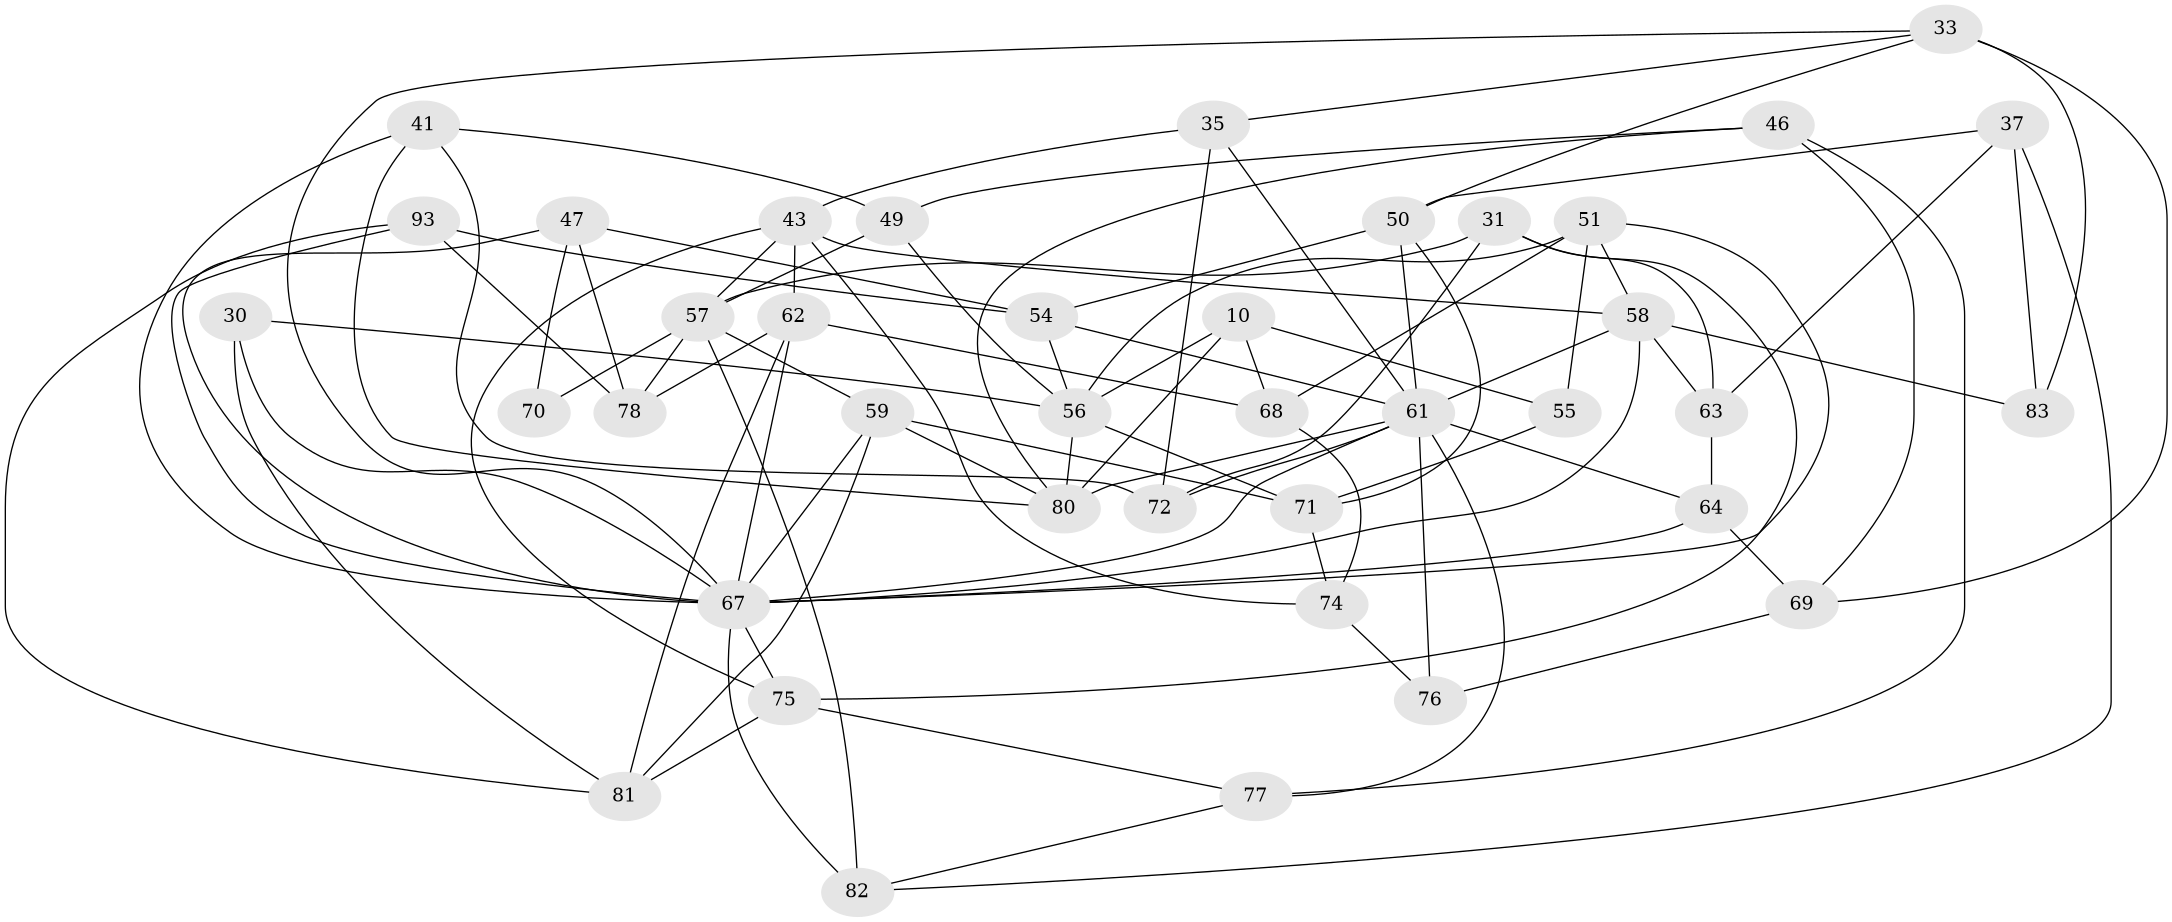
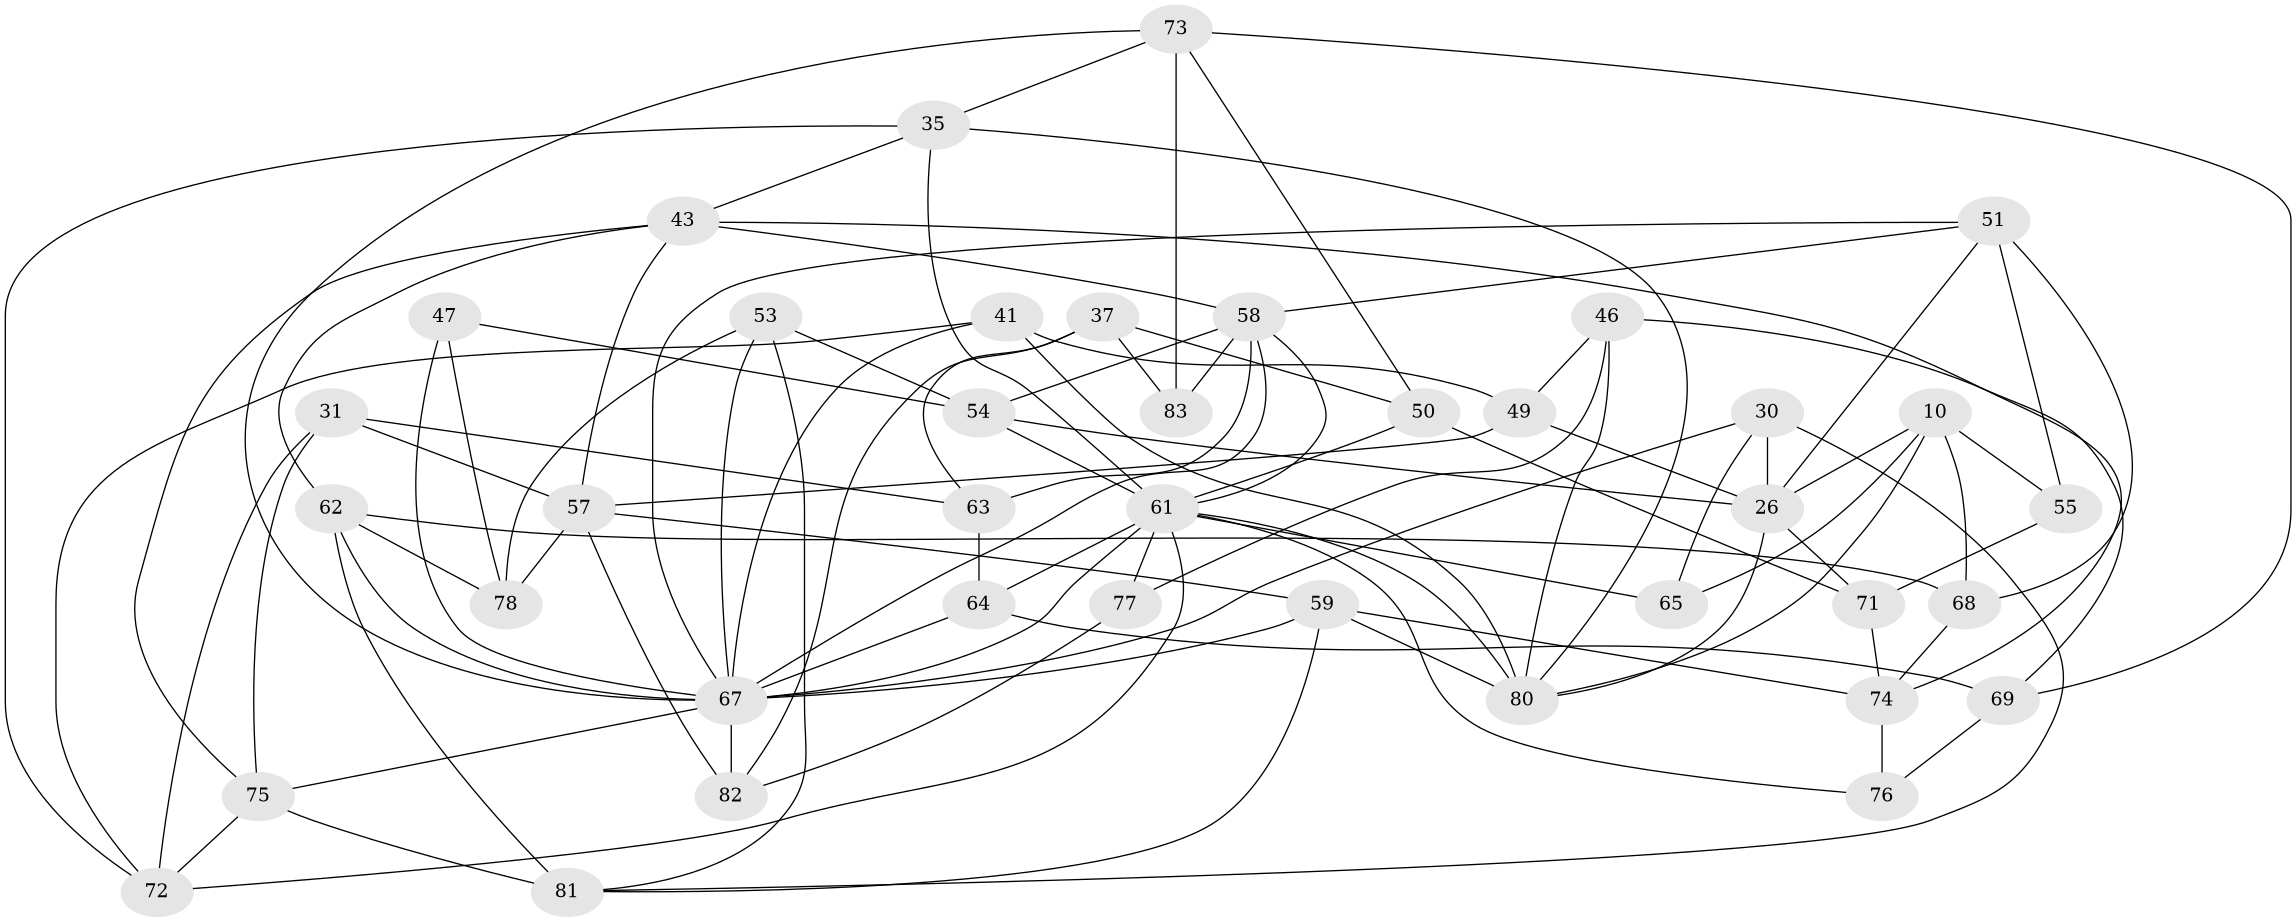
node "33": label "33" -> "73"
edge "35" -- "80": added
node "93": label "93" -> "53"
edge "50" -- "54": now "58" -- "54"
node "70": removed
node "56": label "56" -> "26"
edge "59" -- "71": now "59" -- "74"
node "65": added
edge "75" -- "77": now "75" -- "72"
